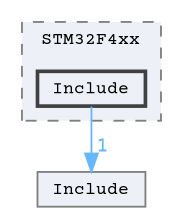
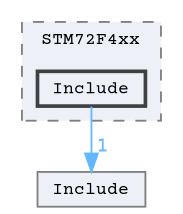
cluster "STM32F4xx": label "STM32F4xx" -> "STM72F4xx"
